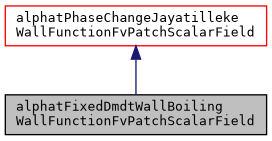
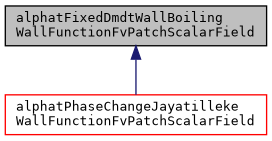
edge "alphatFixedDmdtWallBoiling WallFunctionFvPatchScalarField" -> "alphatPhaseChangeJayatilleke WallFunctionFvPatchScalarField": reversed
